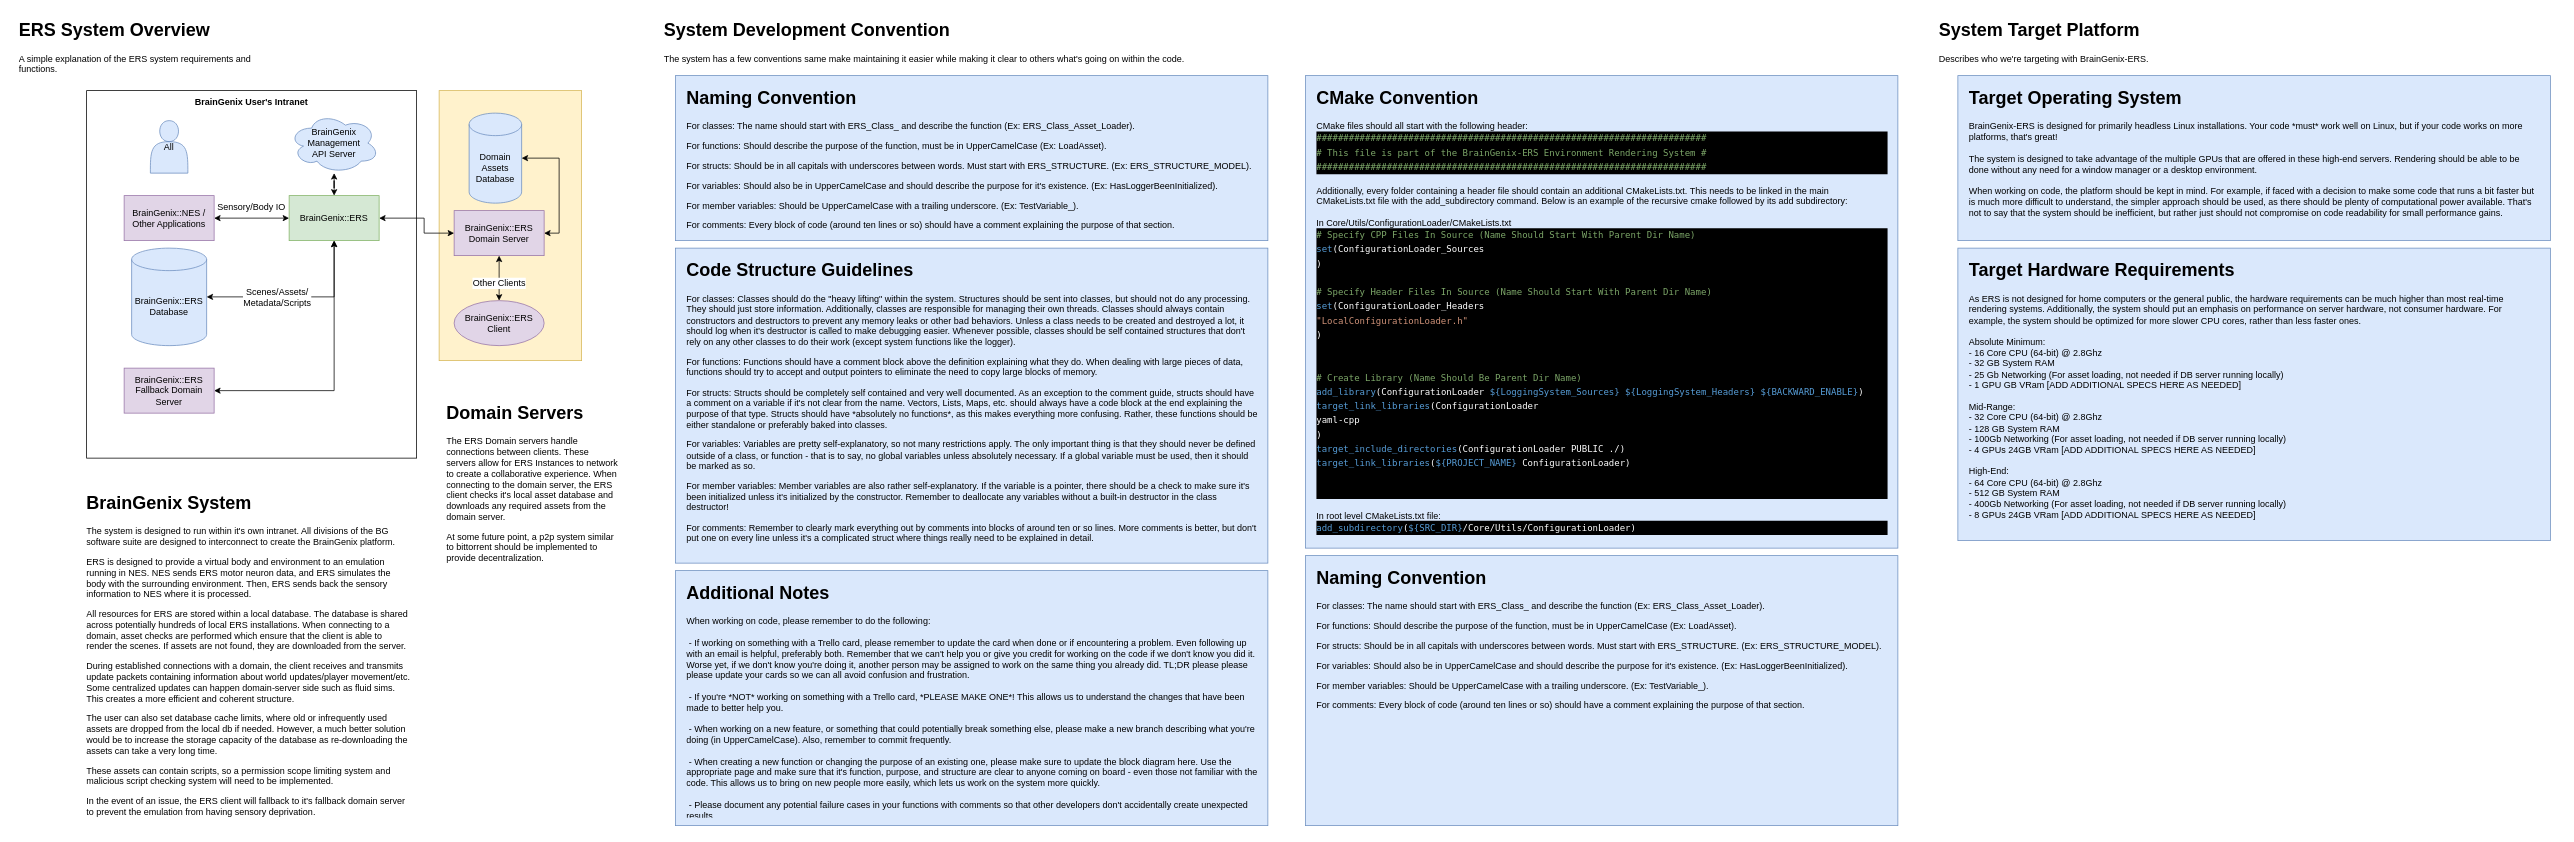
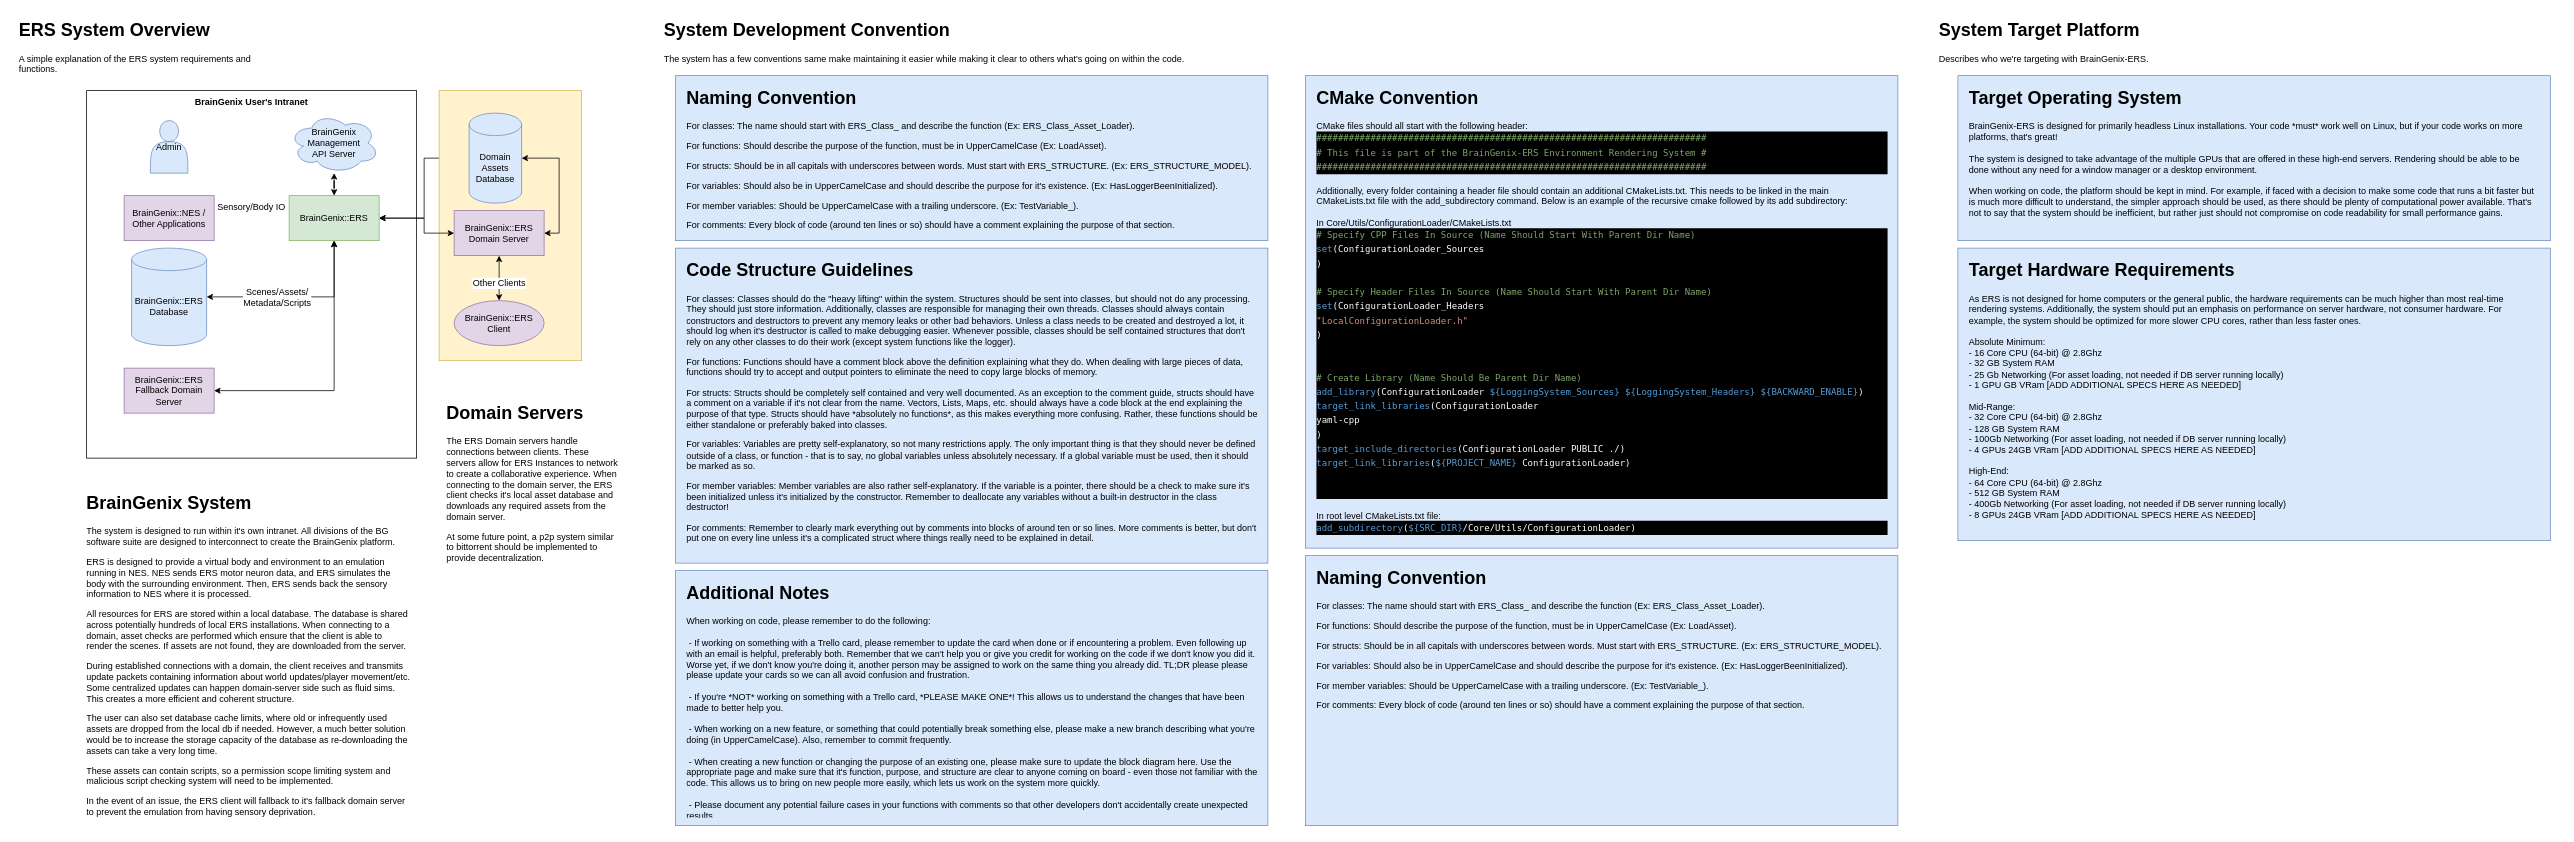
node "All": label "All" -> "Admin"
edge "BrainGenix::NES / Other Applications" -- "BrainGenix::ERS": now "Domain Assets Database" -- "BrainGenix::ERS"
